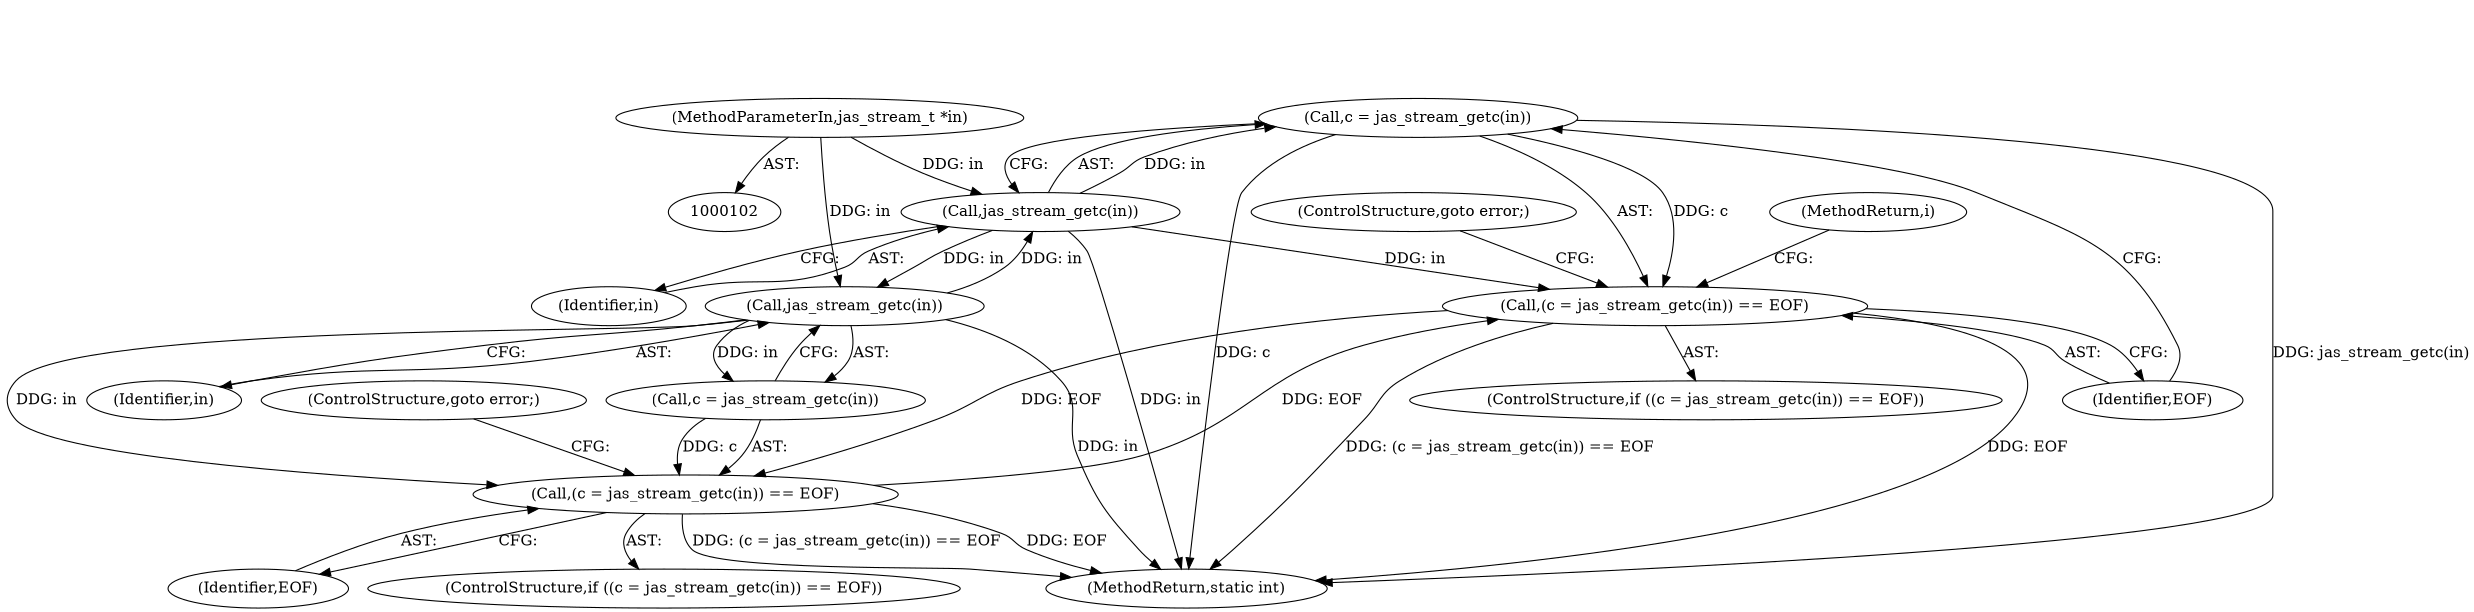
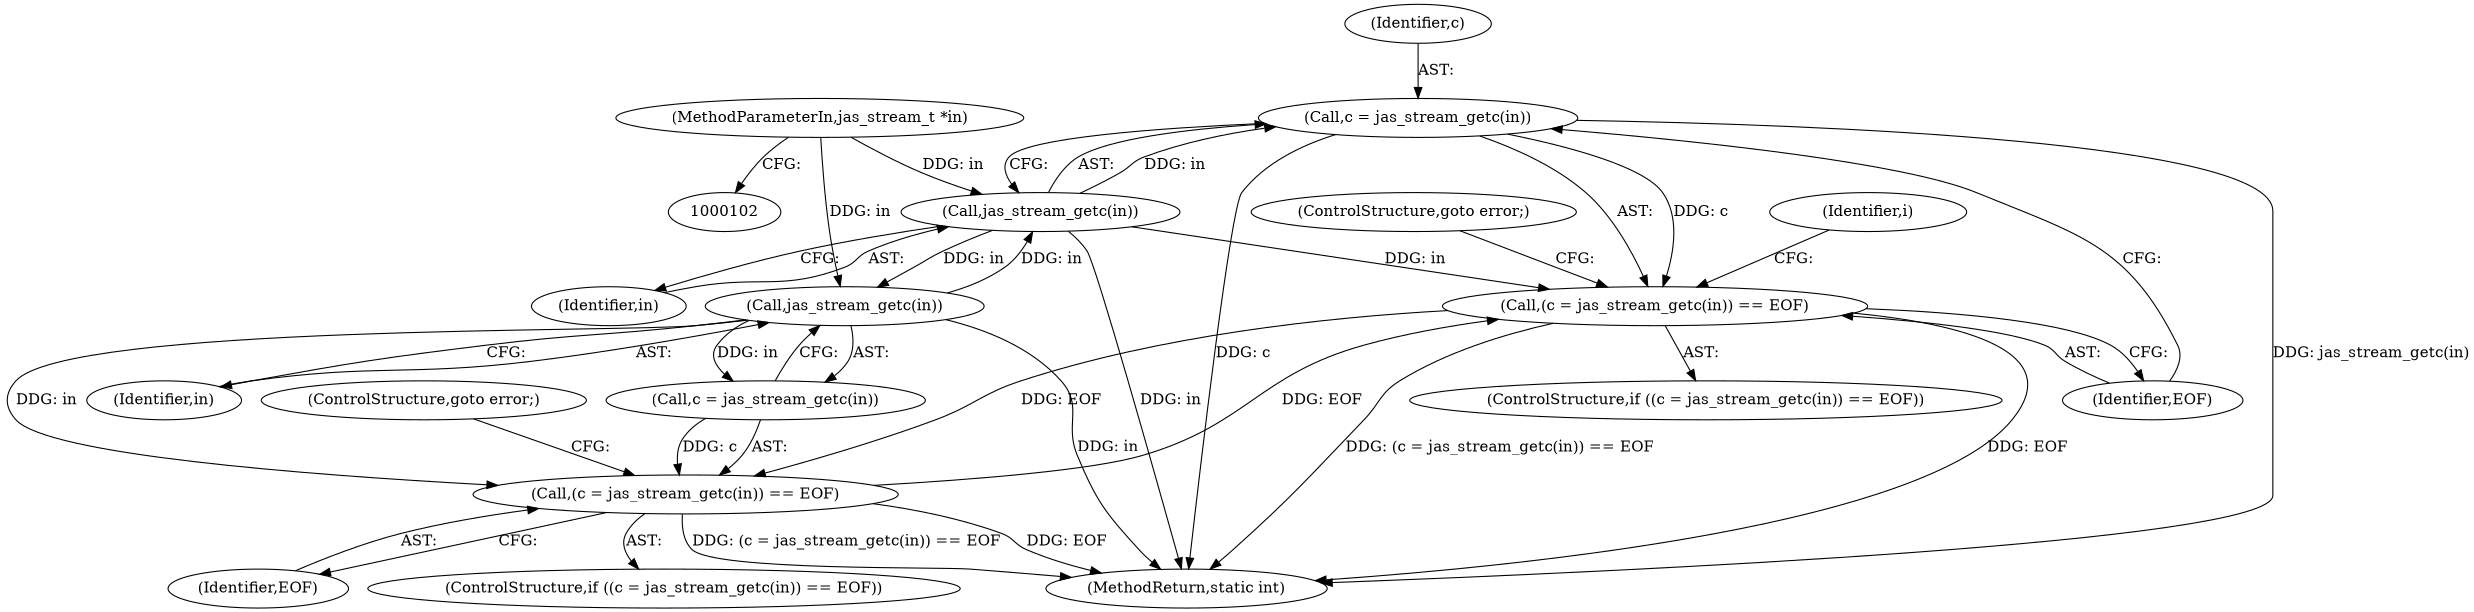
node "(Identifier,c)": added
edge "(MethodParameterIn,jas_stream_t *in)" -> "1000102": label "AST: " -> "CFG: "
node "(MethodReturn,i)": label "(MethodReturn,i)" -> "(Identifier,i)"
